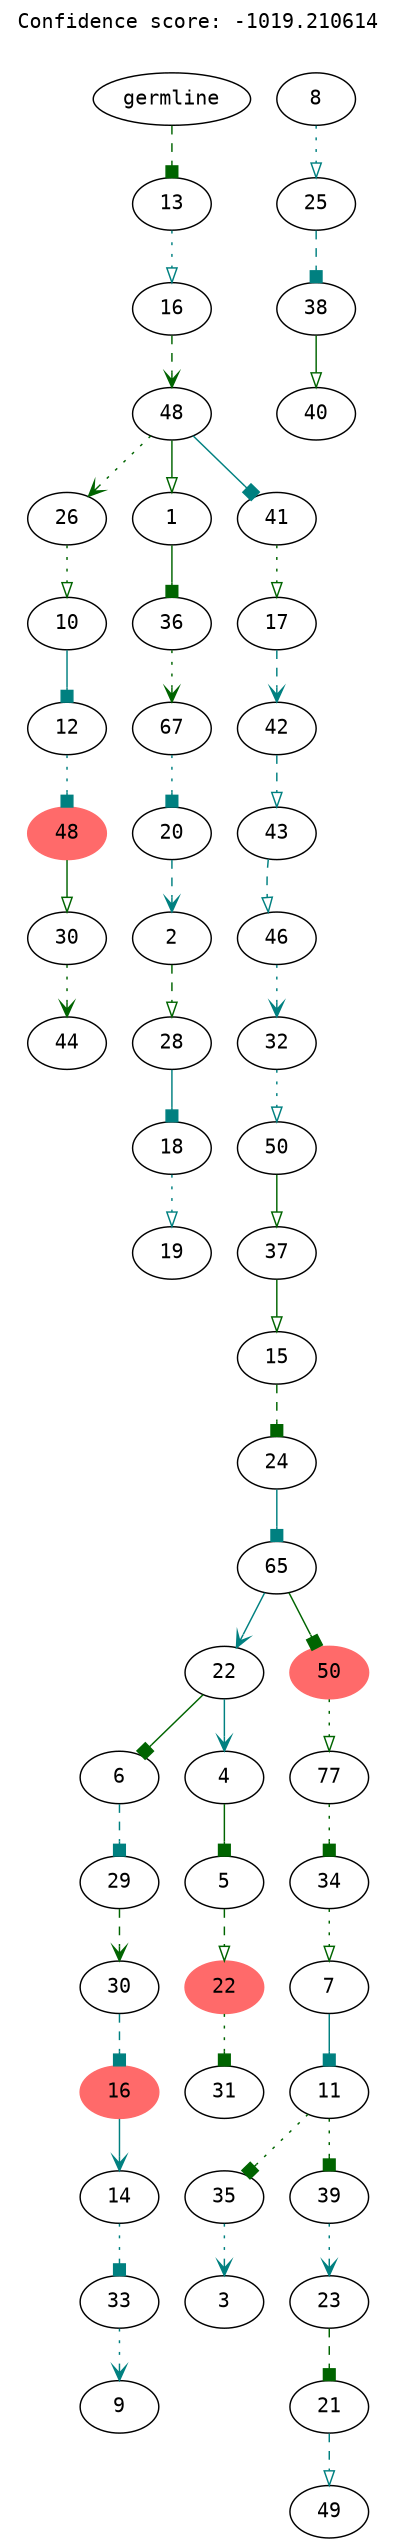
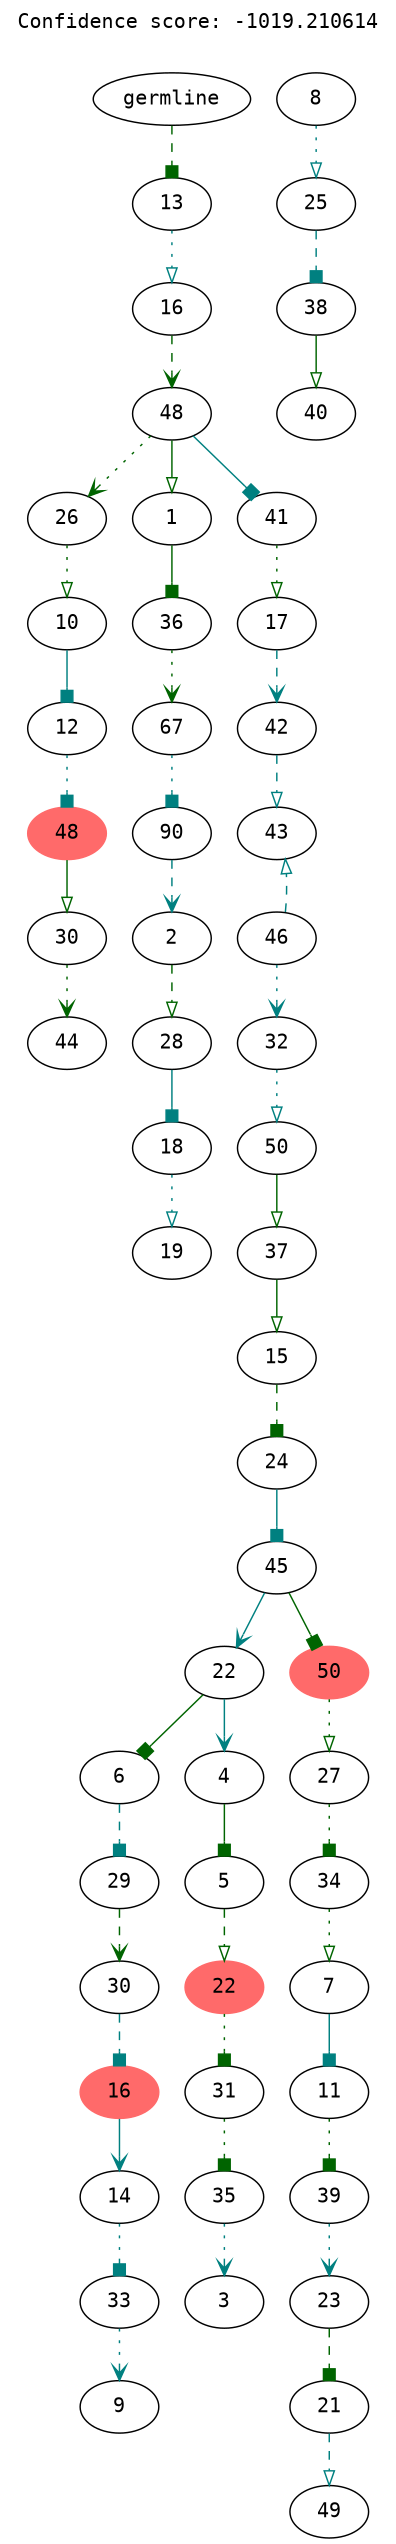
node "20": label "20" -> "90"
edge "43" -> "46": reversed
node "65": label "65" -> "45"
node "77": label "77" -> "27"
edge "11" -> "35": now "31" -> "35"
